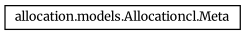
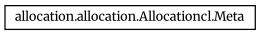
node "allocation.models.Allocationcl.Meta": label "allocation.models.Allocationcl.Meta" -> "allocation.allocation.Allocationcl.Meta"
